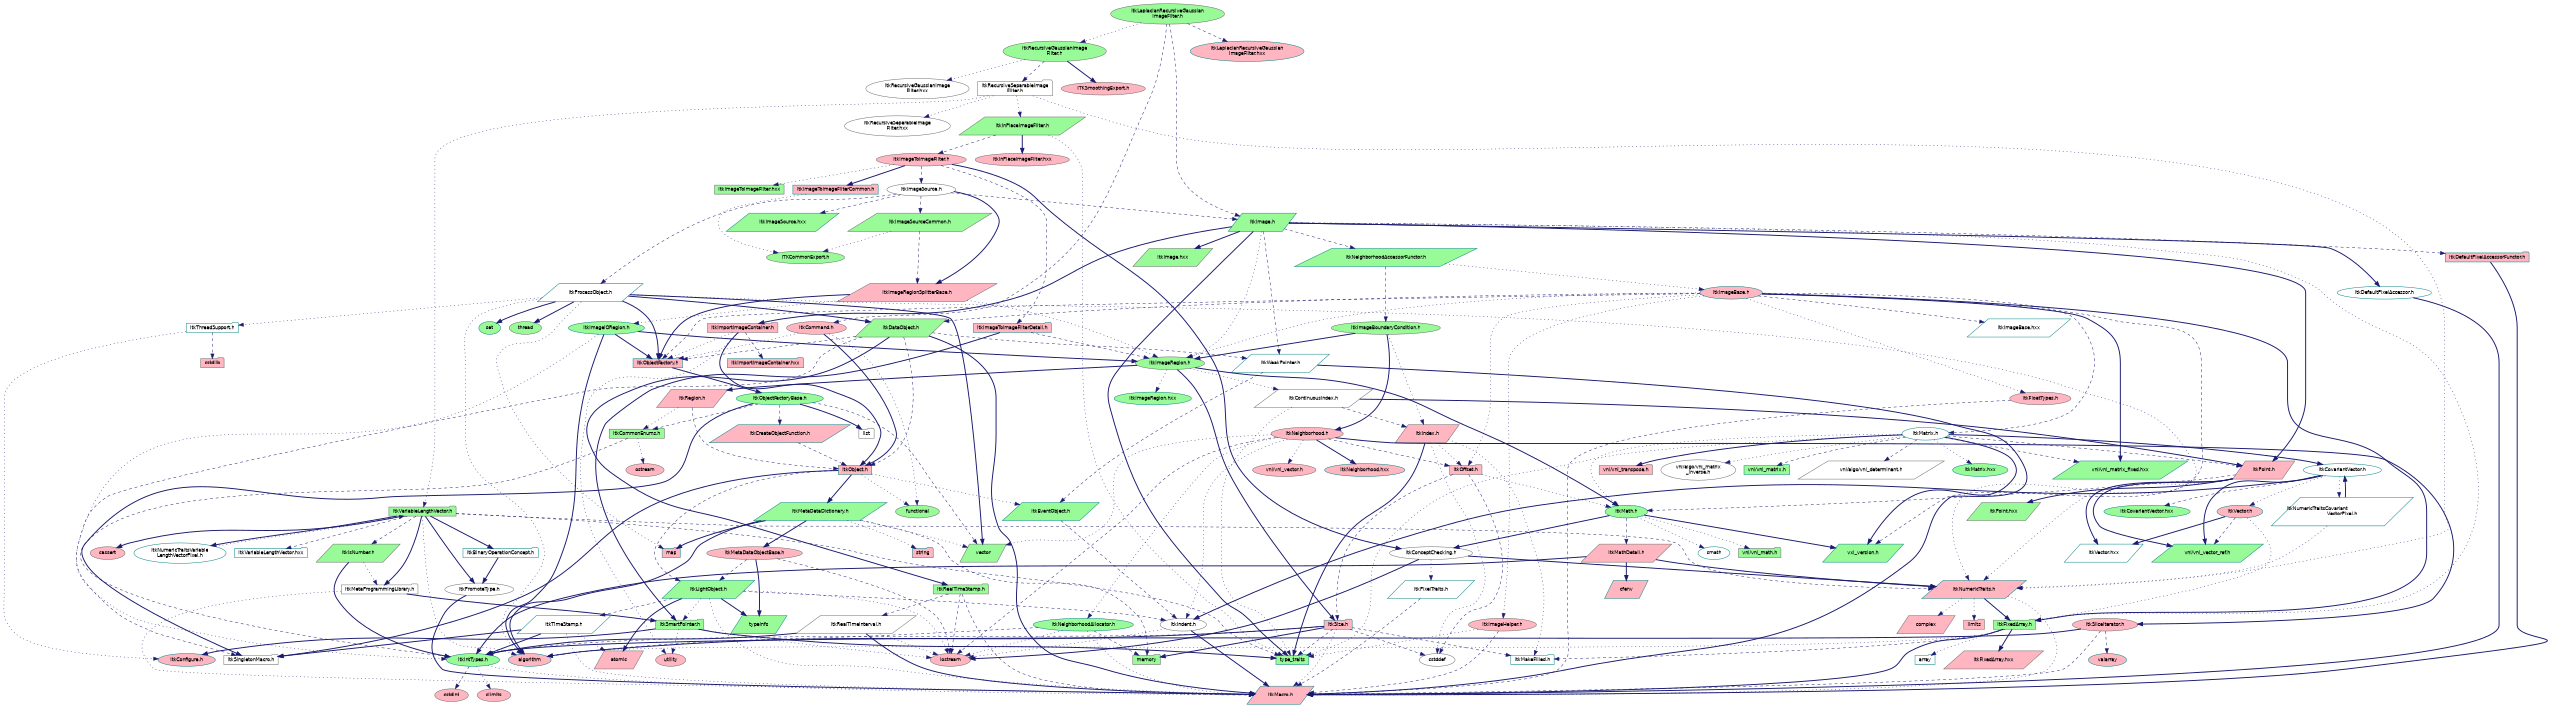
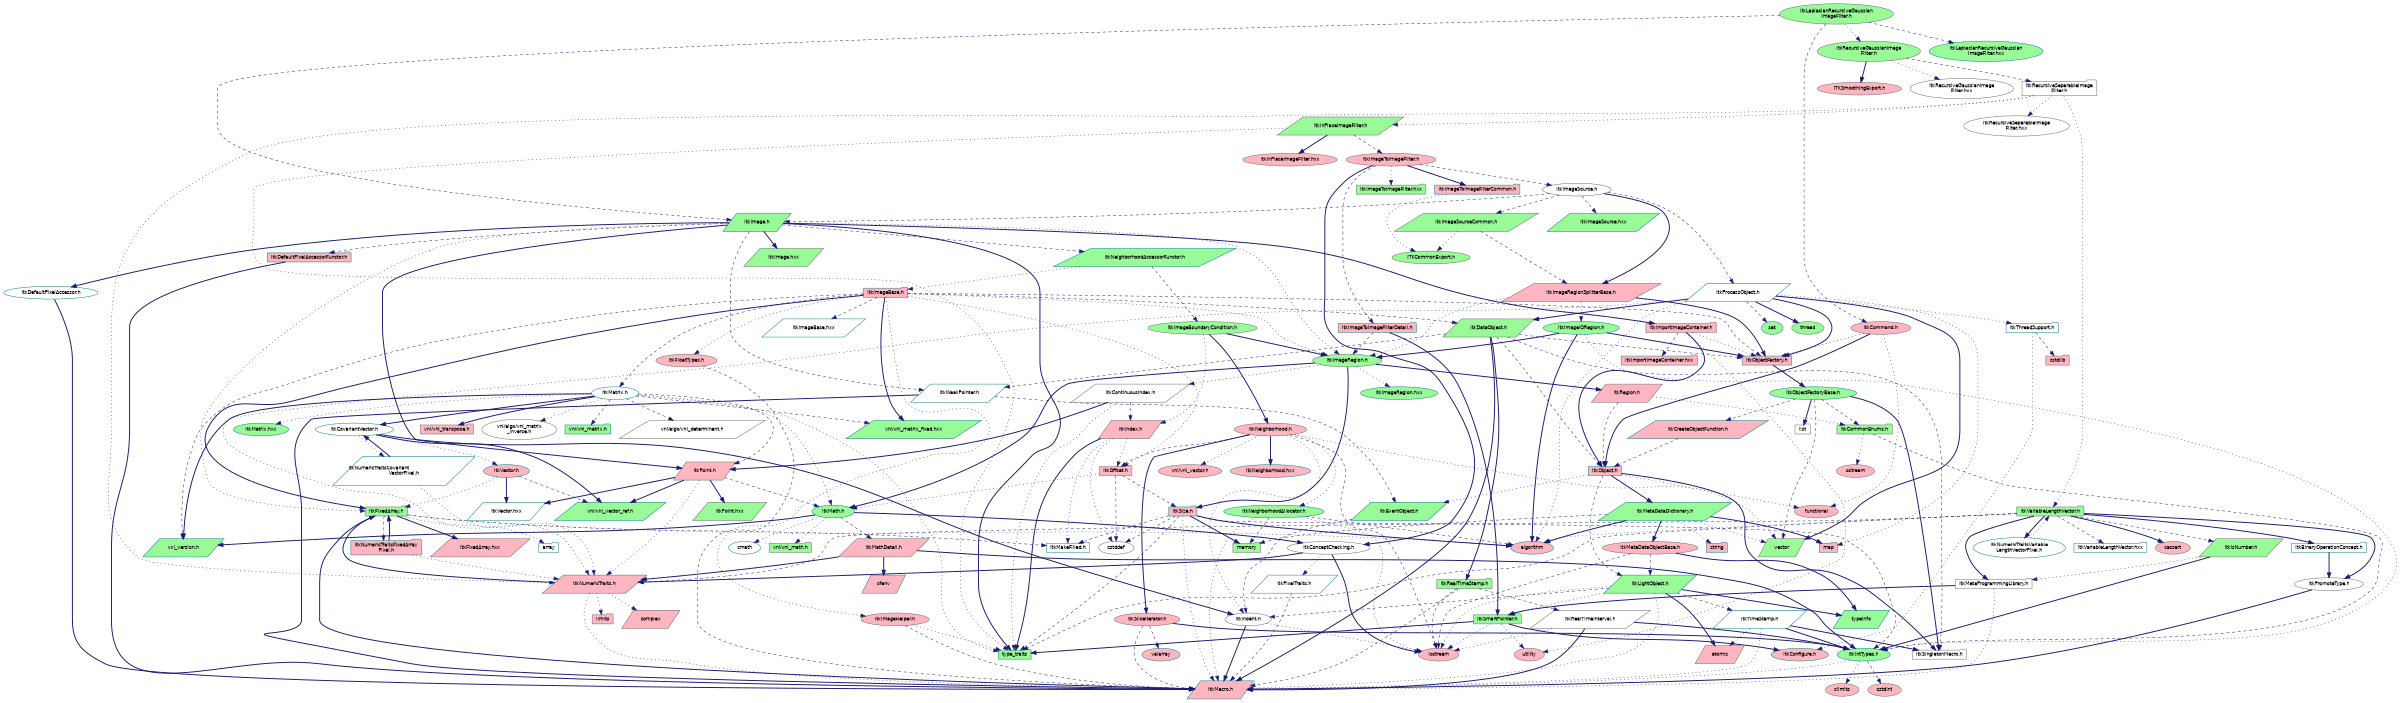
node "itkLaplacianRecursiveGaussian ImageFilter.hxx": fillcolor lightpink -> palegreen
node "itkImageBase.h": shape ellipse -> folder
edge "itkProcessObject.h" -> "set": style bold -> dashed
node "functional": fillcolor palegreen -> lightpink
node "itkCovariantVector.hxx": removed
node "itkNumericTraitsFixedArray Pixel.h": added
